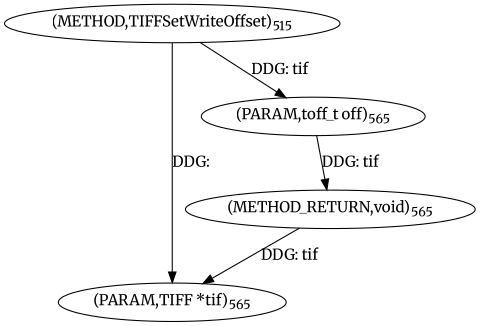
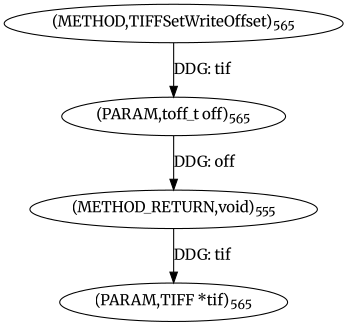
node "(METHOD,TIFFSetWriteOffset)": text "515" -> "565"
edge "(METHOD,TIFFSetWriteOffset)" -> "(PARAM,TIFF *tif)": removed, label "DDG:"
edge "(PARAM,toff_t off)" -> "(METHOD_RETURN,void)": label "DDG: tif" -> "DDG: off"
node "(METHOD_RETURN,void)": text "565" -> "555"
